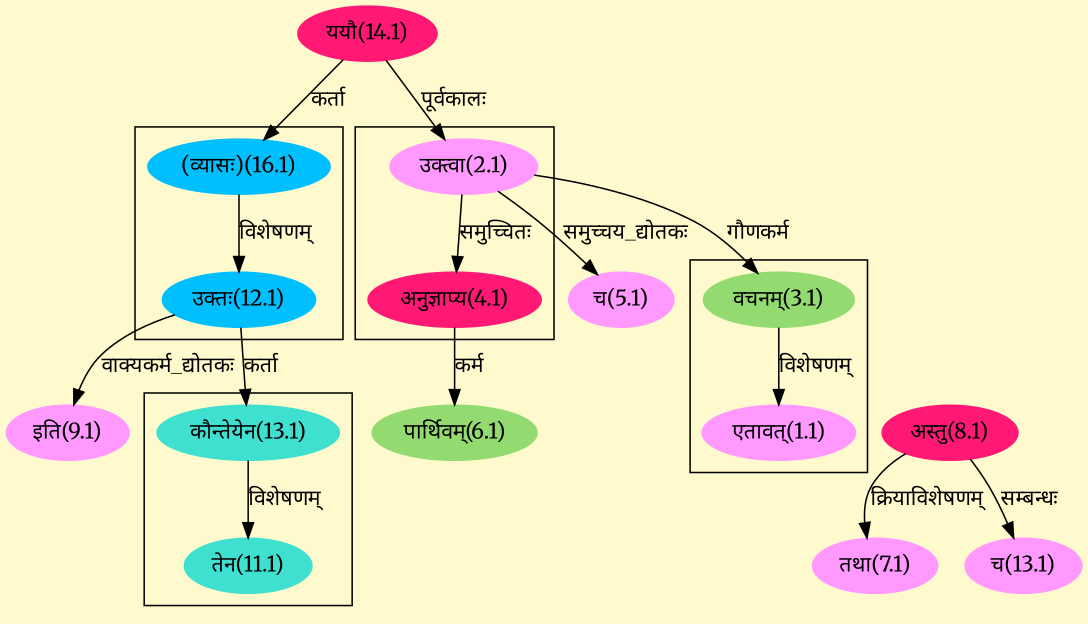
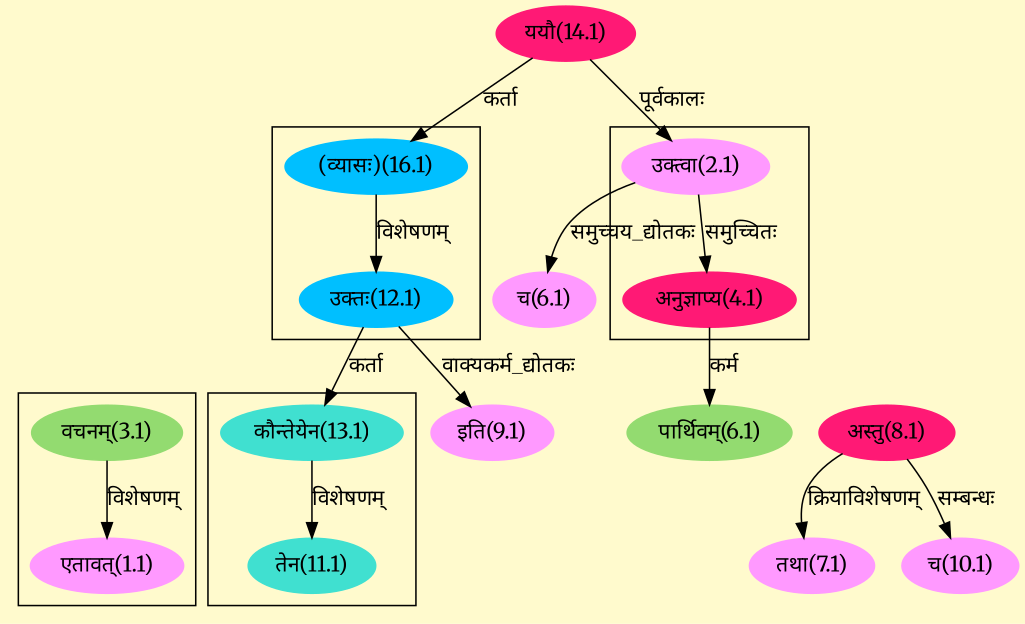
edge "उक्त्वा(2.1)" -> "वचनम्(3.1)": removed, label "गौणकर्म"
node "च(5.1)": label "च(5.1)" -> "च(6.1)"
node "च(13.1)": label "च(13.1)" -> "च(10.1)"
